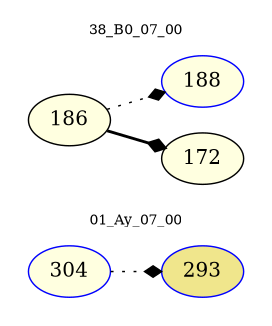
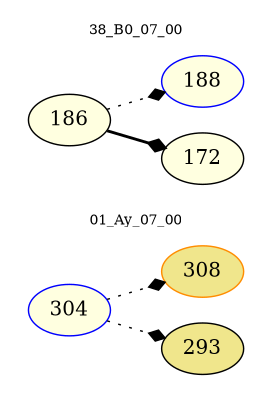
node "308": added
node "293": color blue -> black
